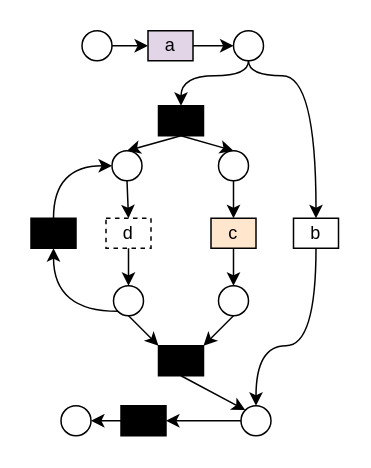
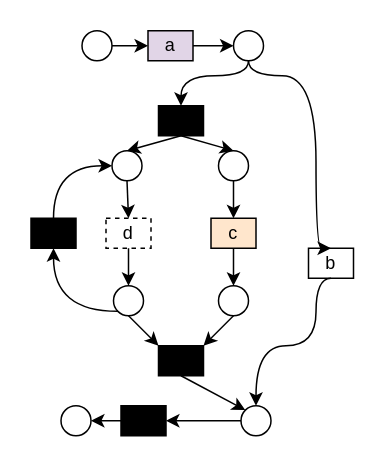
node "b": moved (316, 233) -> (331, 263)
